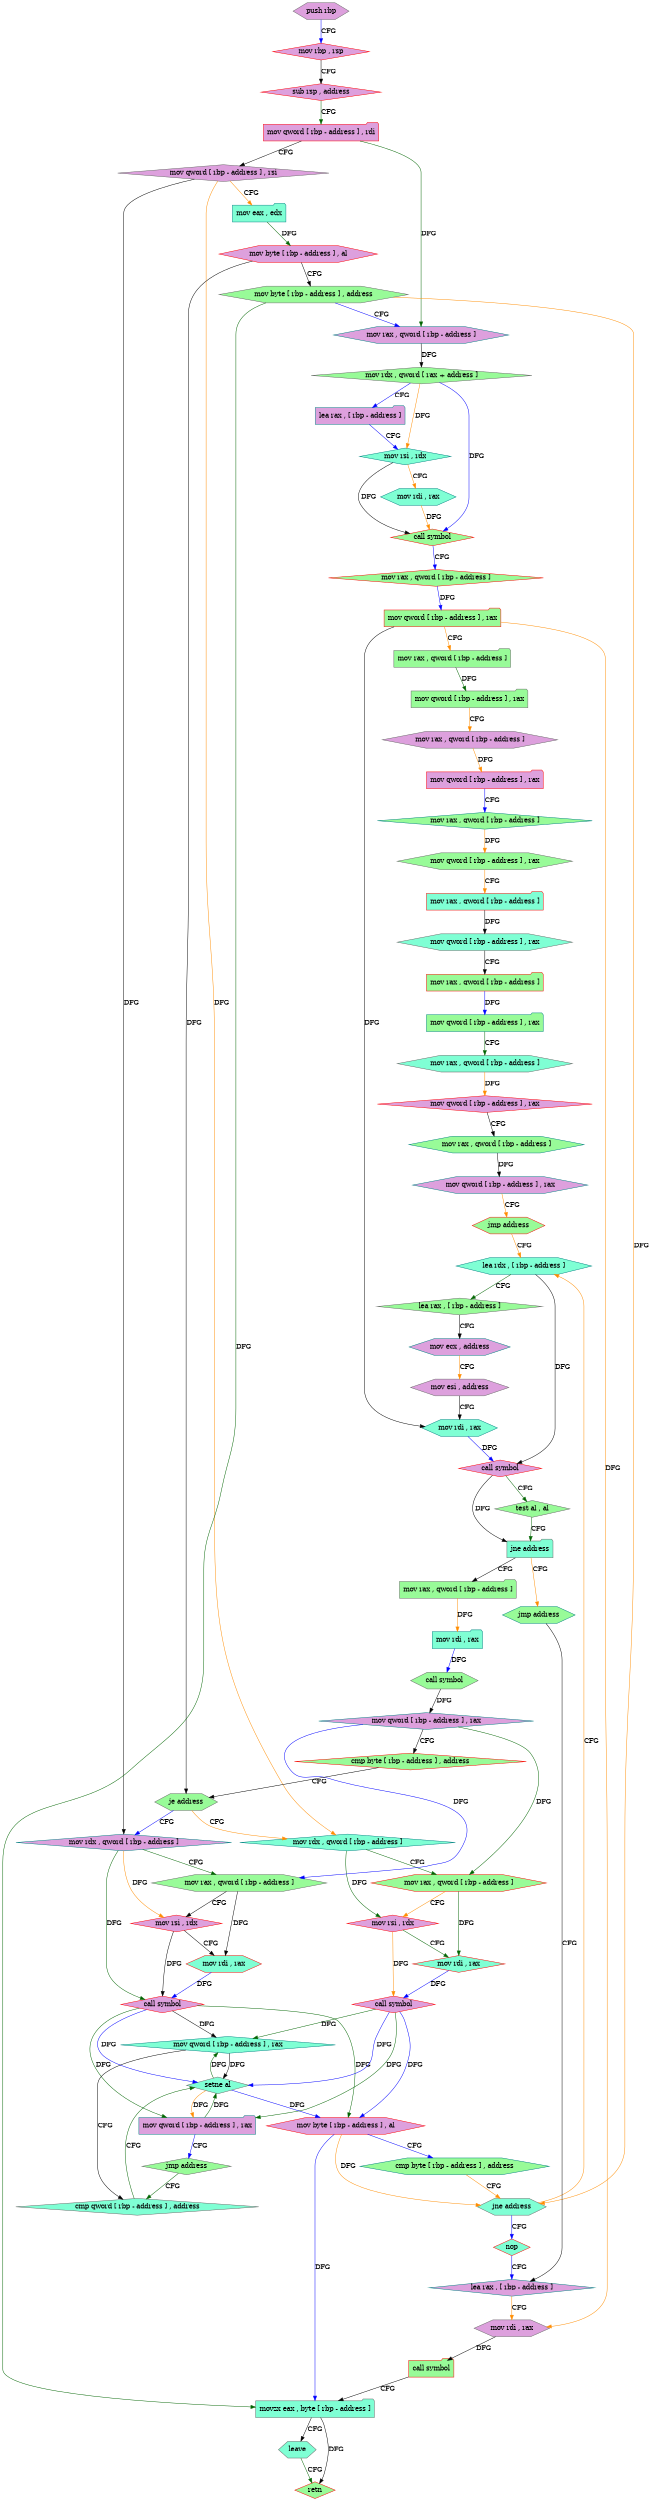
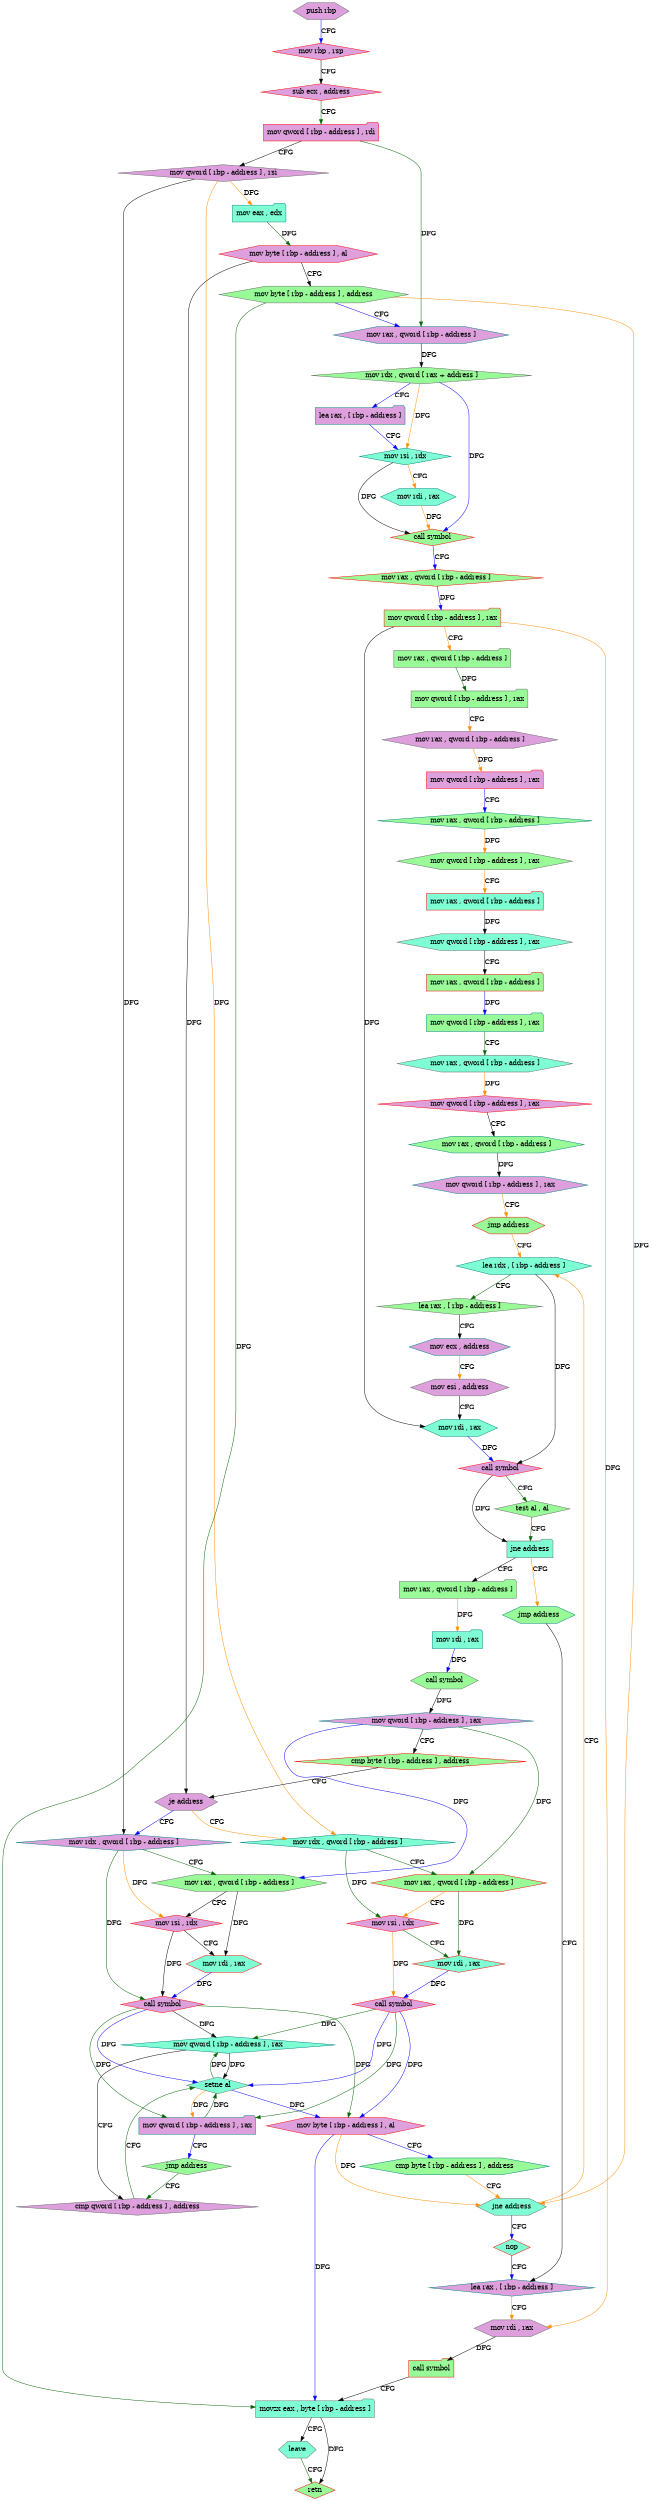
node "sub rsp , address": label "sub rsp , address" -> "sub ecx , address"
edge "mov qword [ rbp - address ] , rsi" -> "mov eax , edx": label "CFG" -> "DFG"
node "je address": fillcolor palegreen -> plum
node "cmp qword [ rbp - address ] , address": fillcolor aquamarine -> plum
